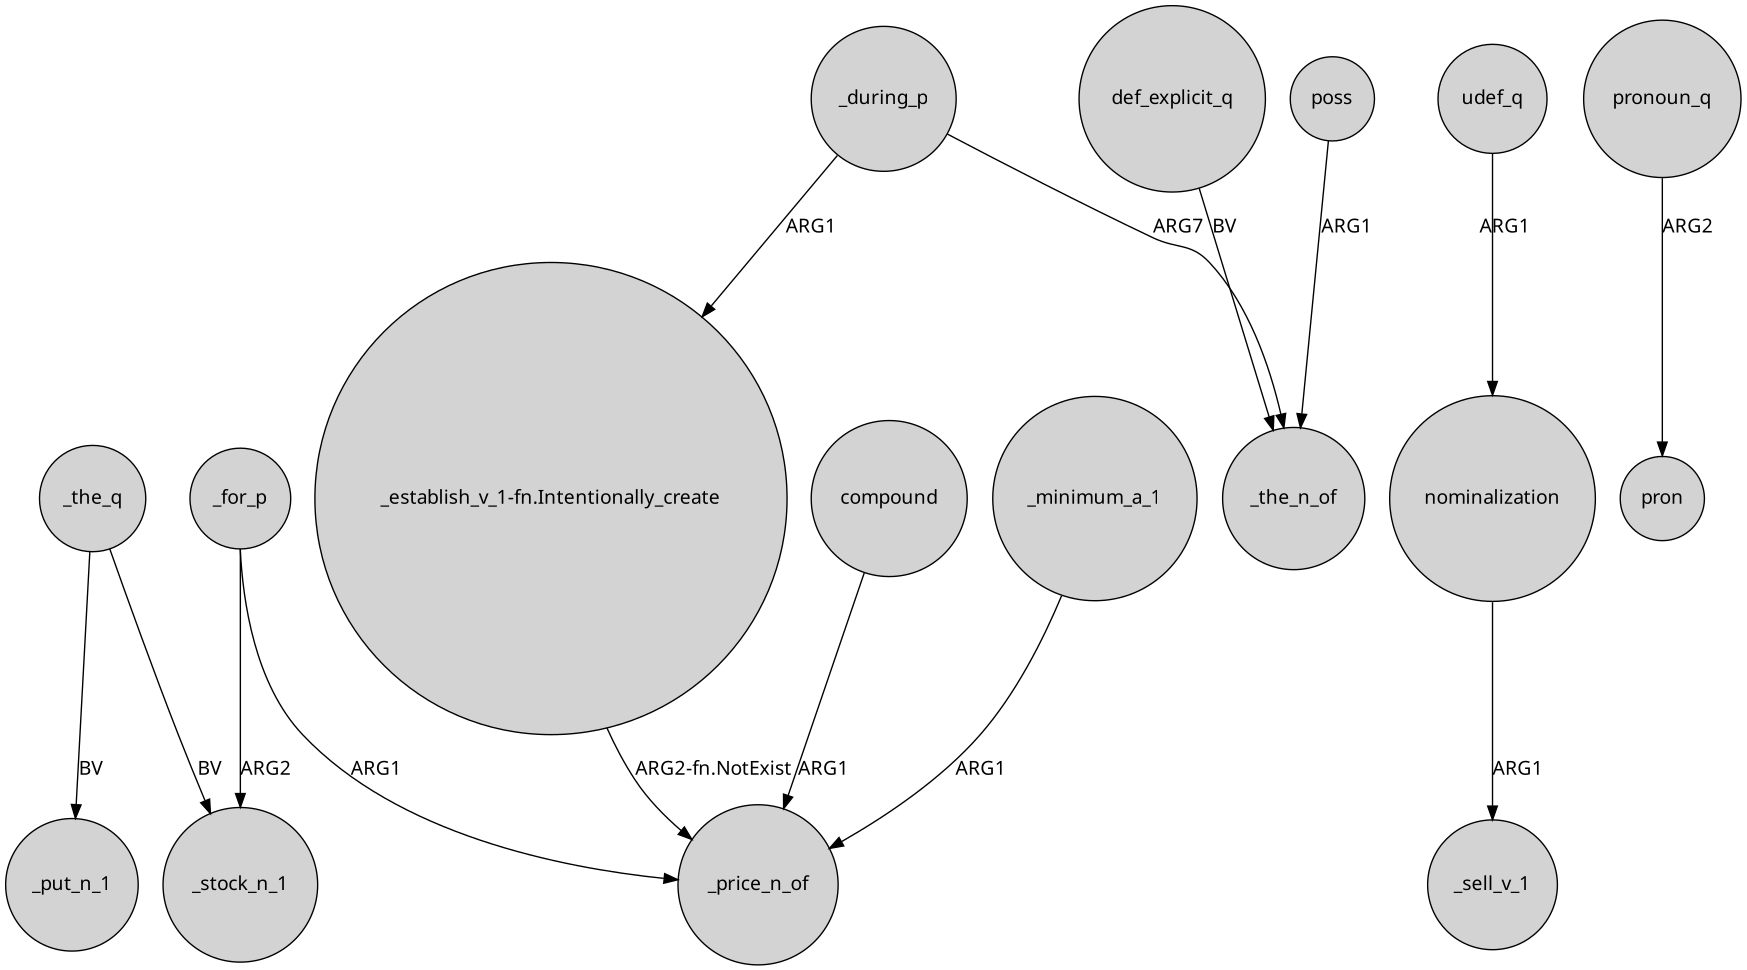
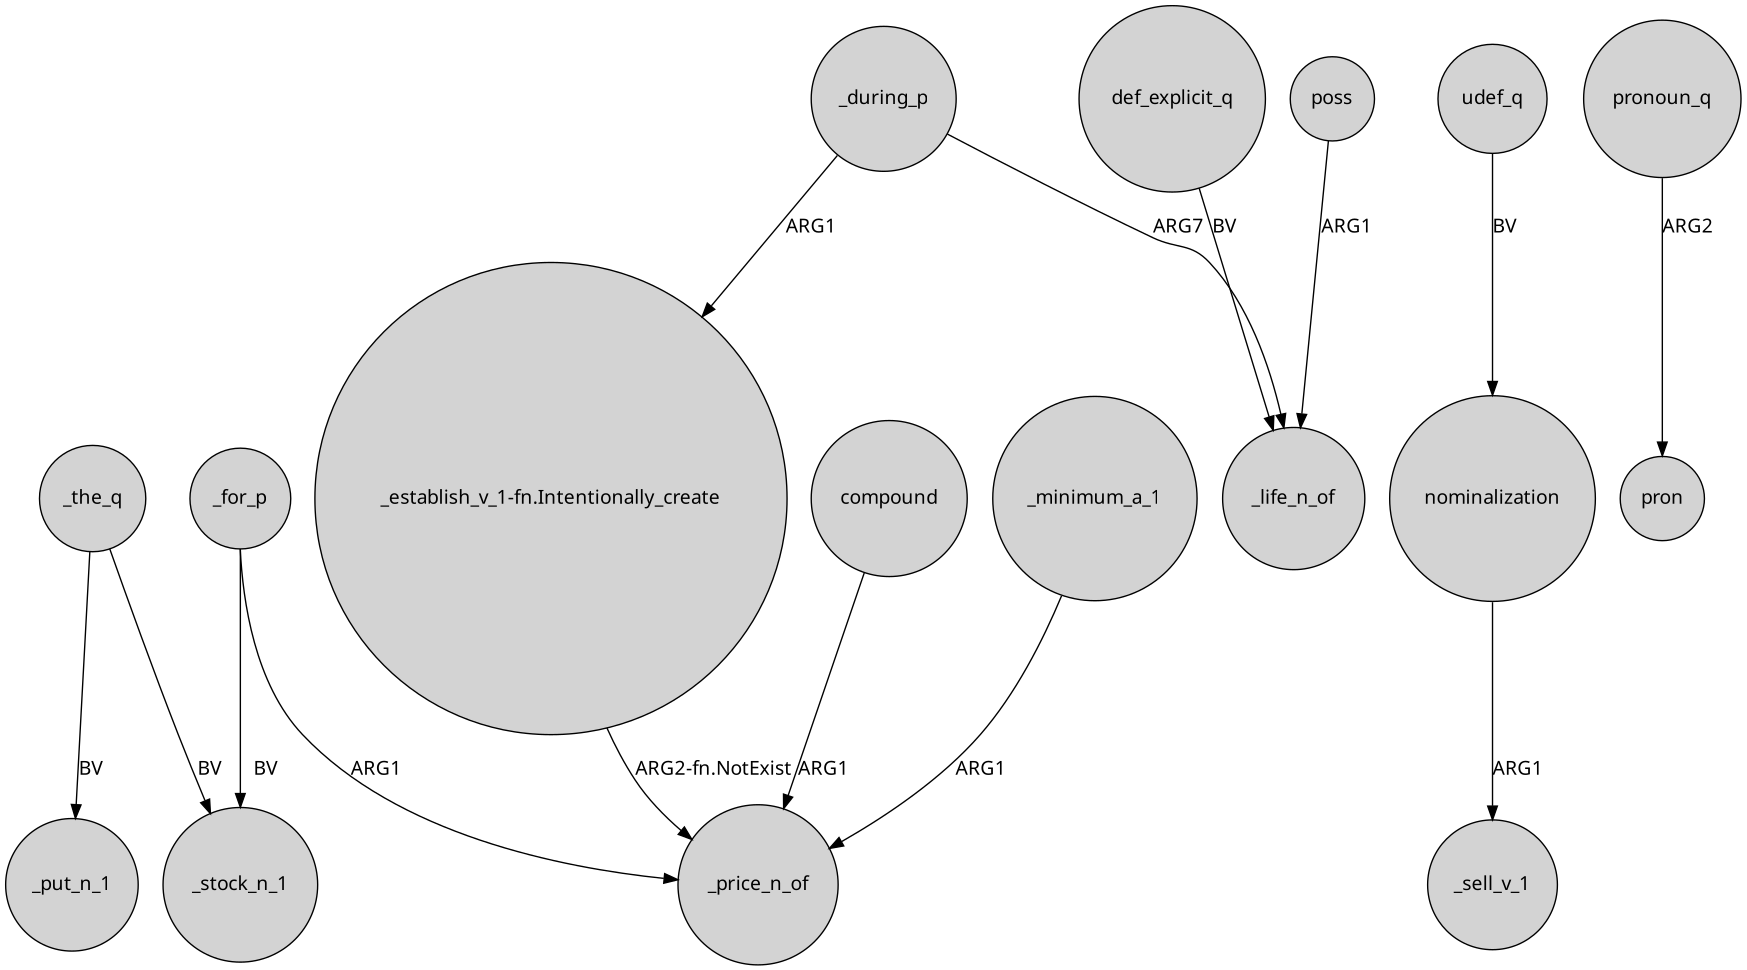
edge "udef_q" -> "nominalization": label "ARG1" -> "BV"
node "_the_n_of": label "_the_n_of" -> "_life_n_of"
edge "_for_p" -> "_stock_n_1": label "ARG2" -> "BV"
